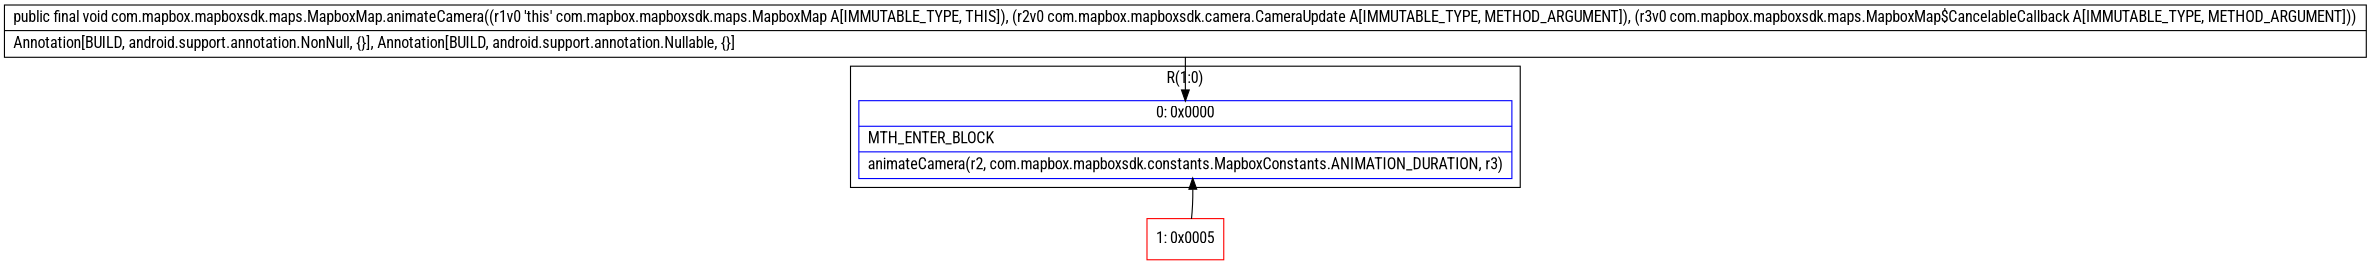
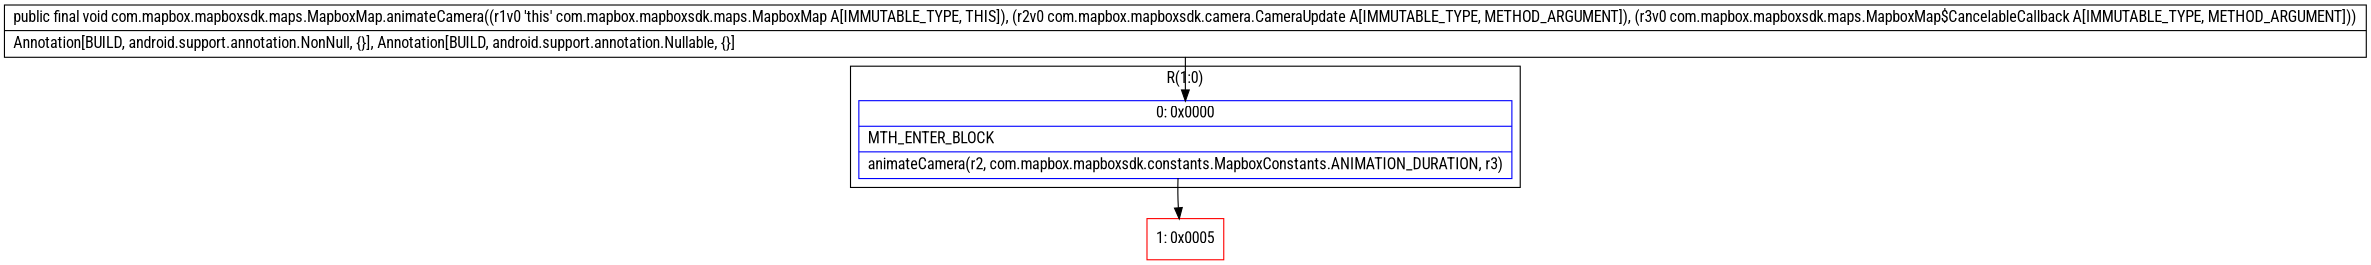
edge "1: 0x0005" -> "0: 0x0000": reversed
